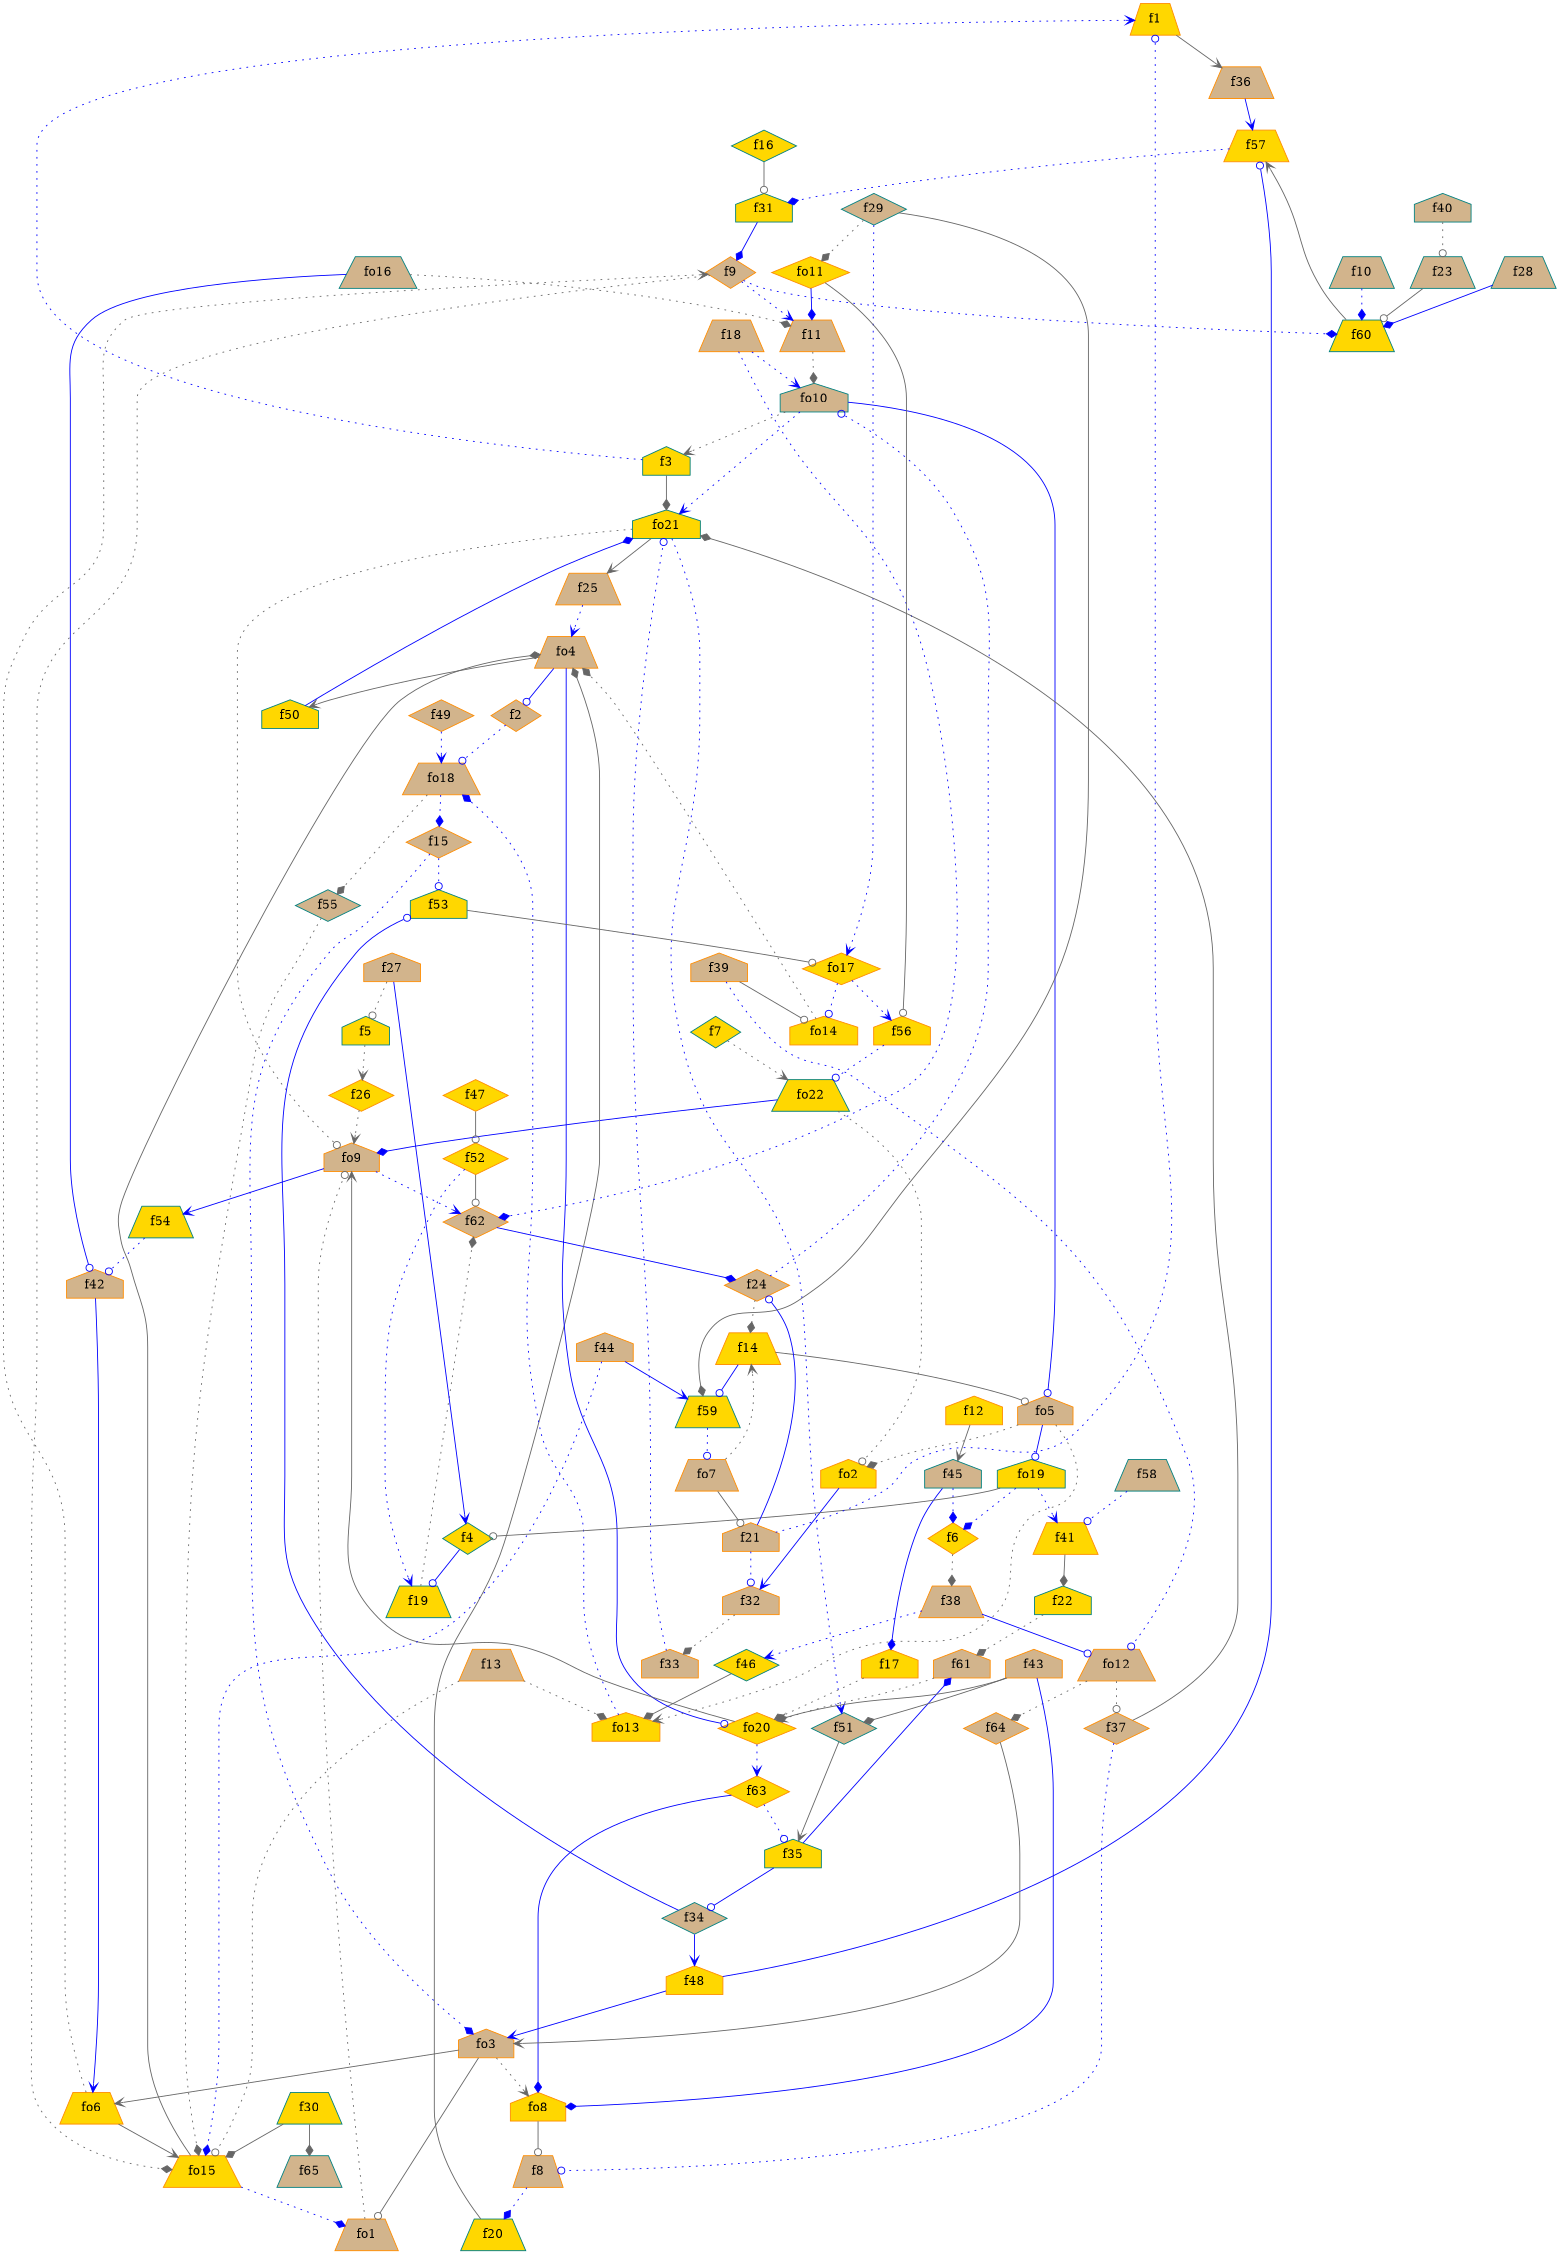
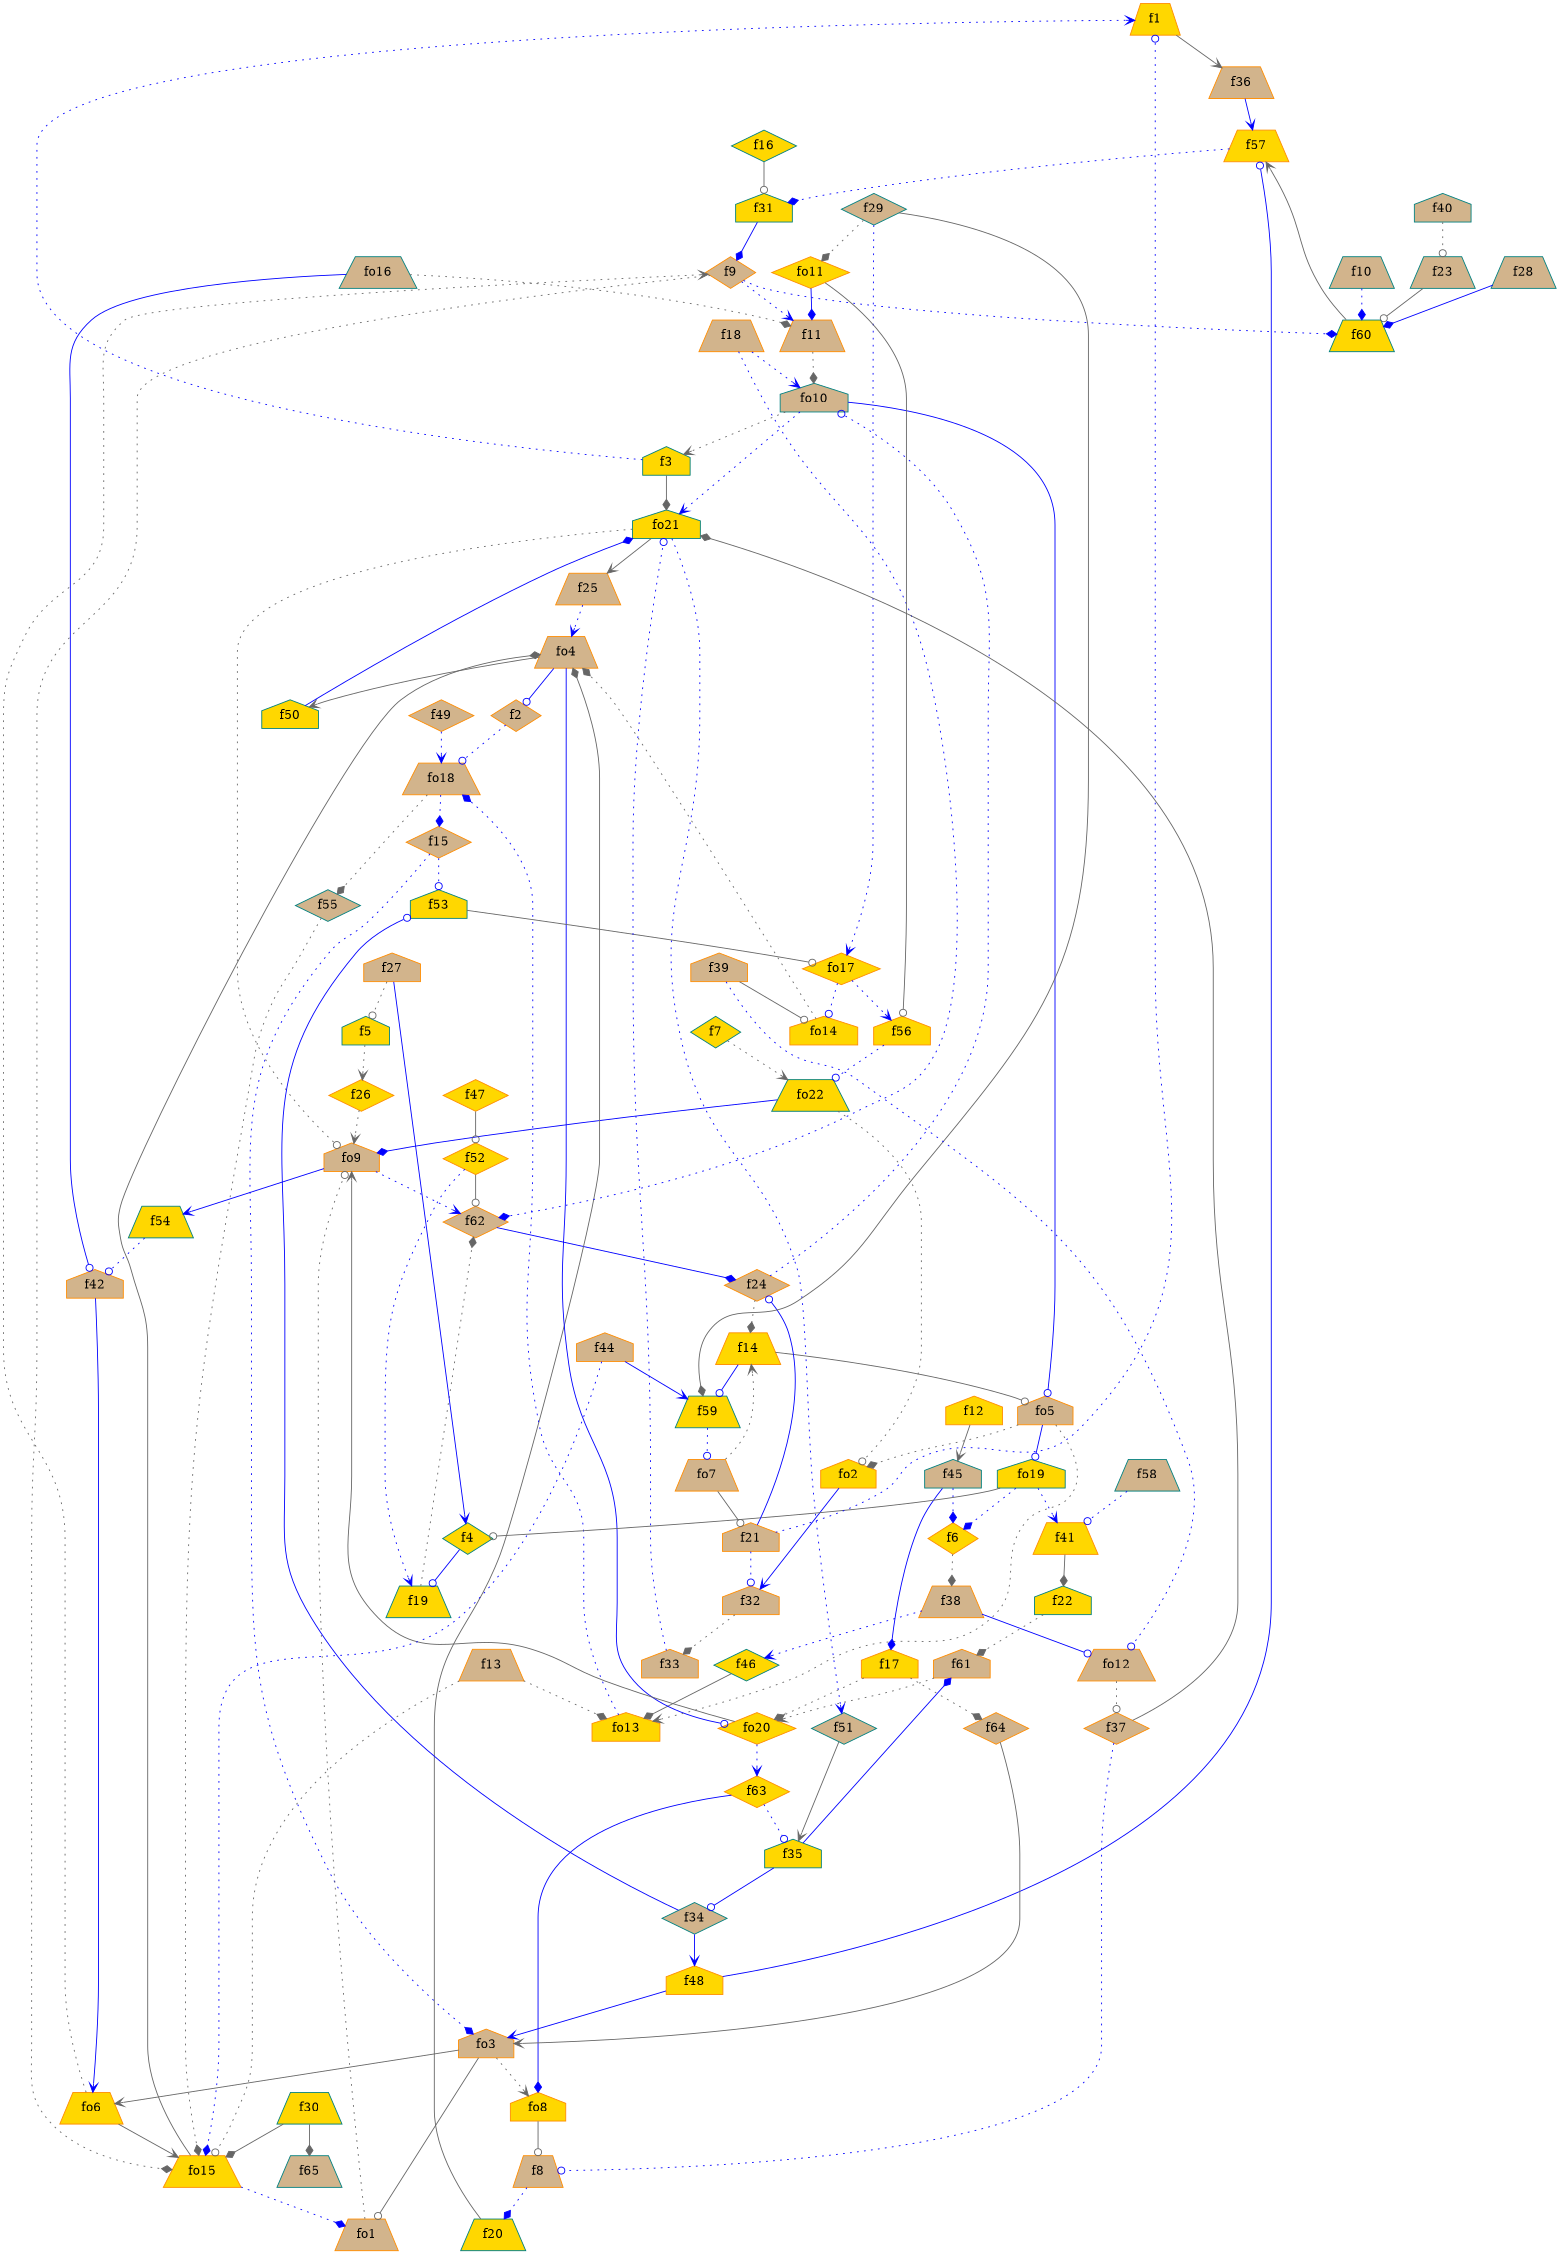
node "f43": removed
edge "fo12" -> "f64": now "f17" -> "f64"
